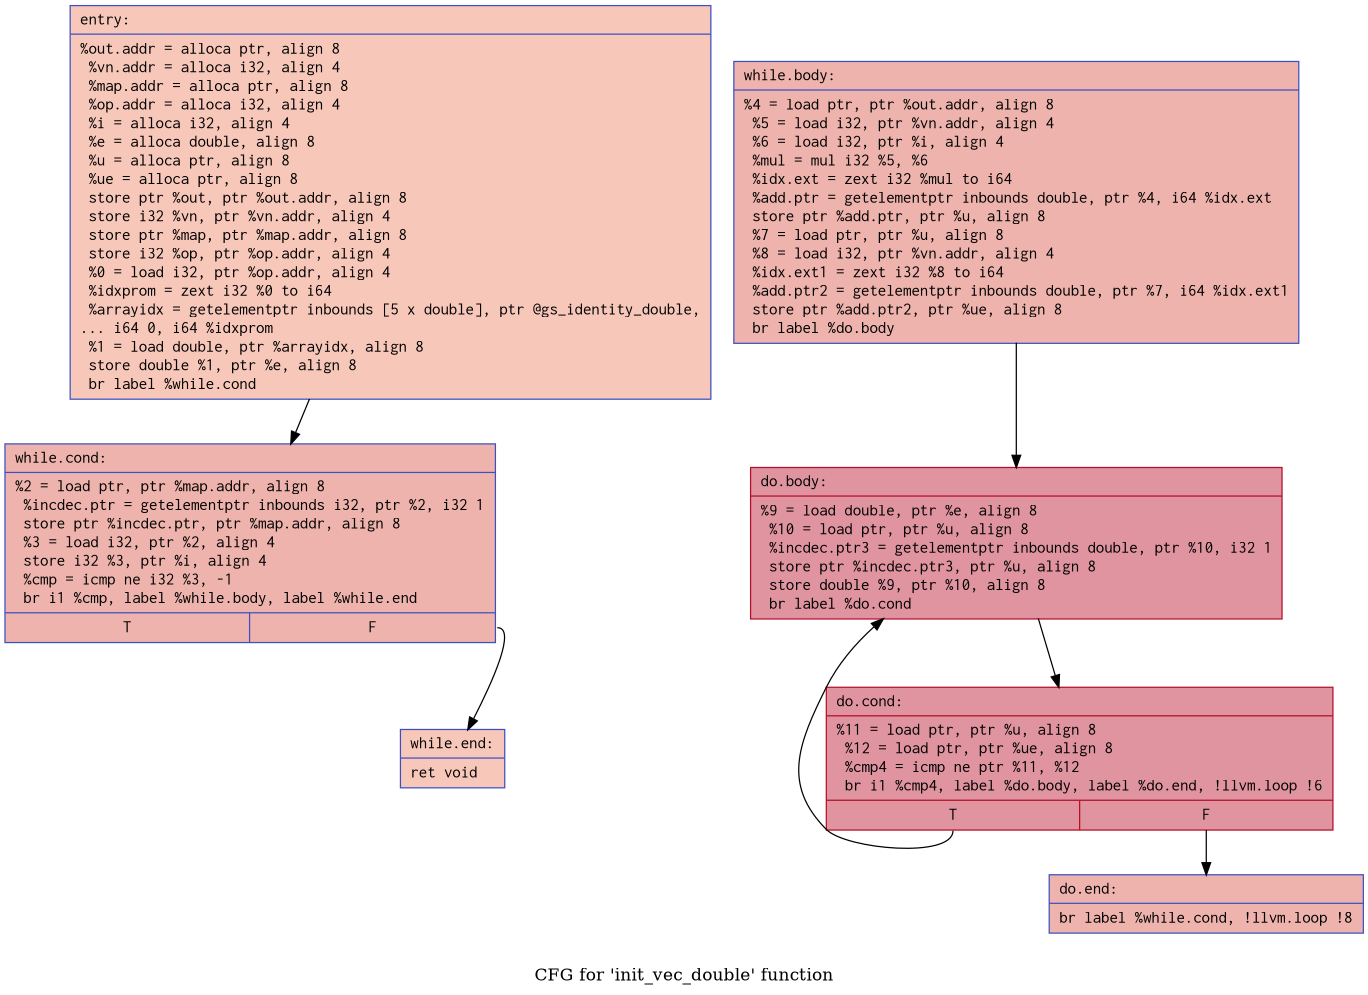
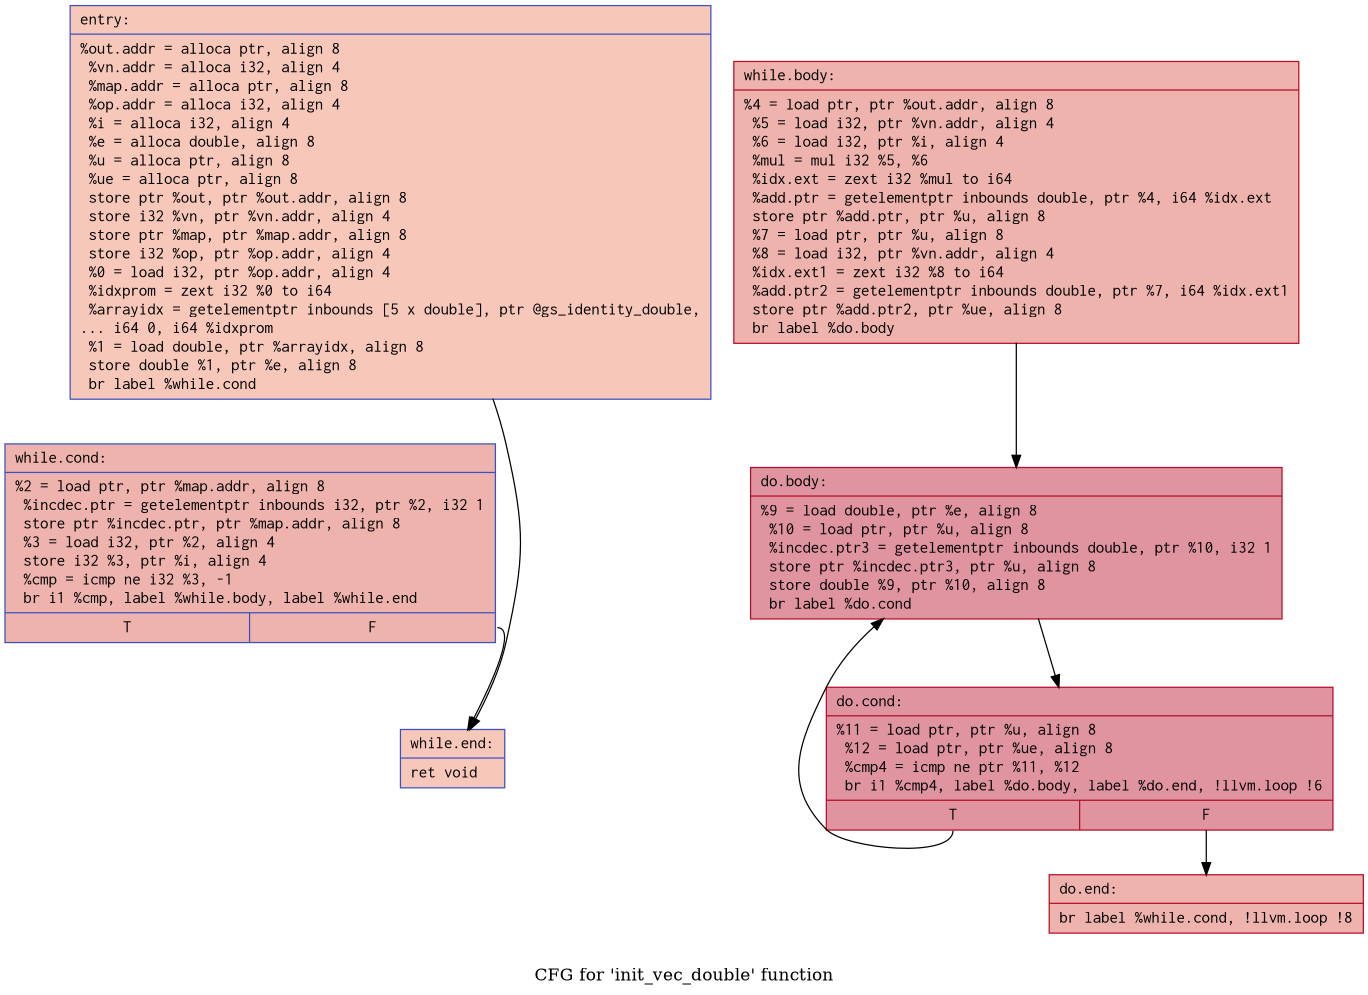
node "while.body:": color #3d50c3ff -> #b70d28ff
edge "entry:" -> "while.cond:": now "entry:" -> "while.end:"
node "do.end:": color #3d50c3ff -> #b70d28ff
